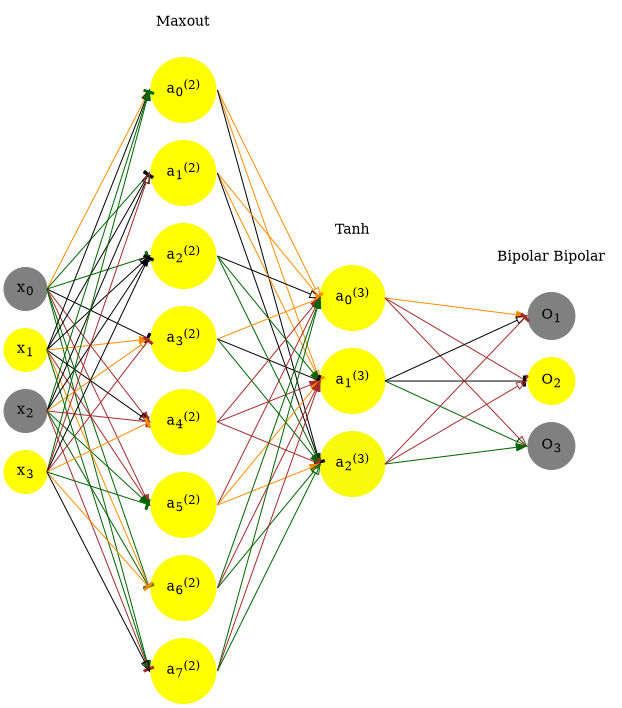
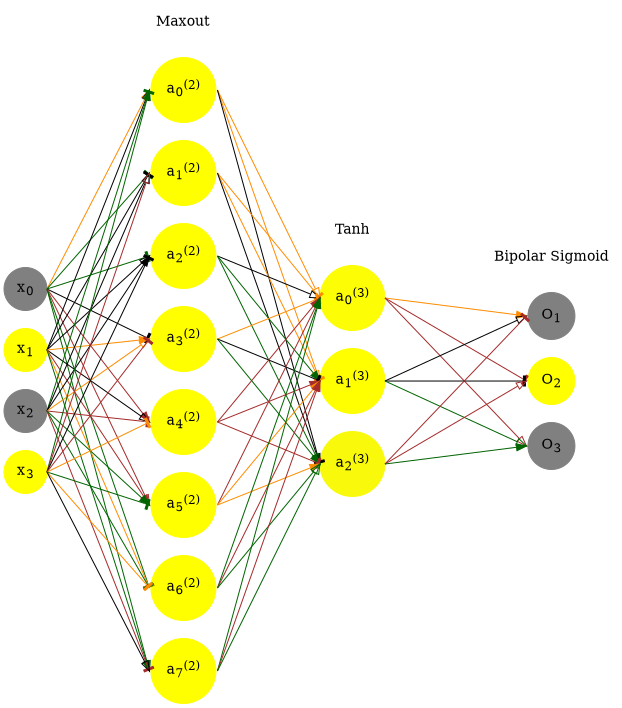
node "Bipolar Bipolar": label "Bipolar Bipolar" -> "Bipolar Sigmoid"
